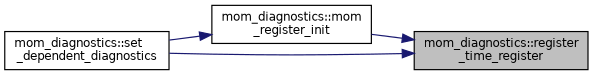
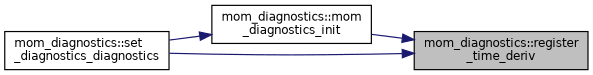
node "mom_diagnostics::mom _register_init": label "mom_diagnostics::mom _register_init" -> "mom_diagnostics::mom _diagnostics_init"
node "mom_diagnostics::set _dependent_diagnostics": label "mom_diagnostics::set _dependent_diagnostics" -> "mom_diagnostics::set _diagnostics_diagnostics"
node "mom_diagnostics::register _time_register": label "mom_diagnostics::register _time_register" -> "mom_diagnostics::register _time_deriv"
